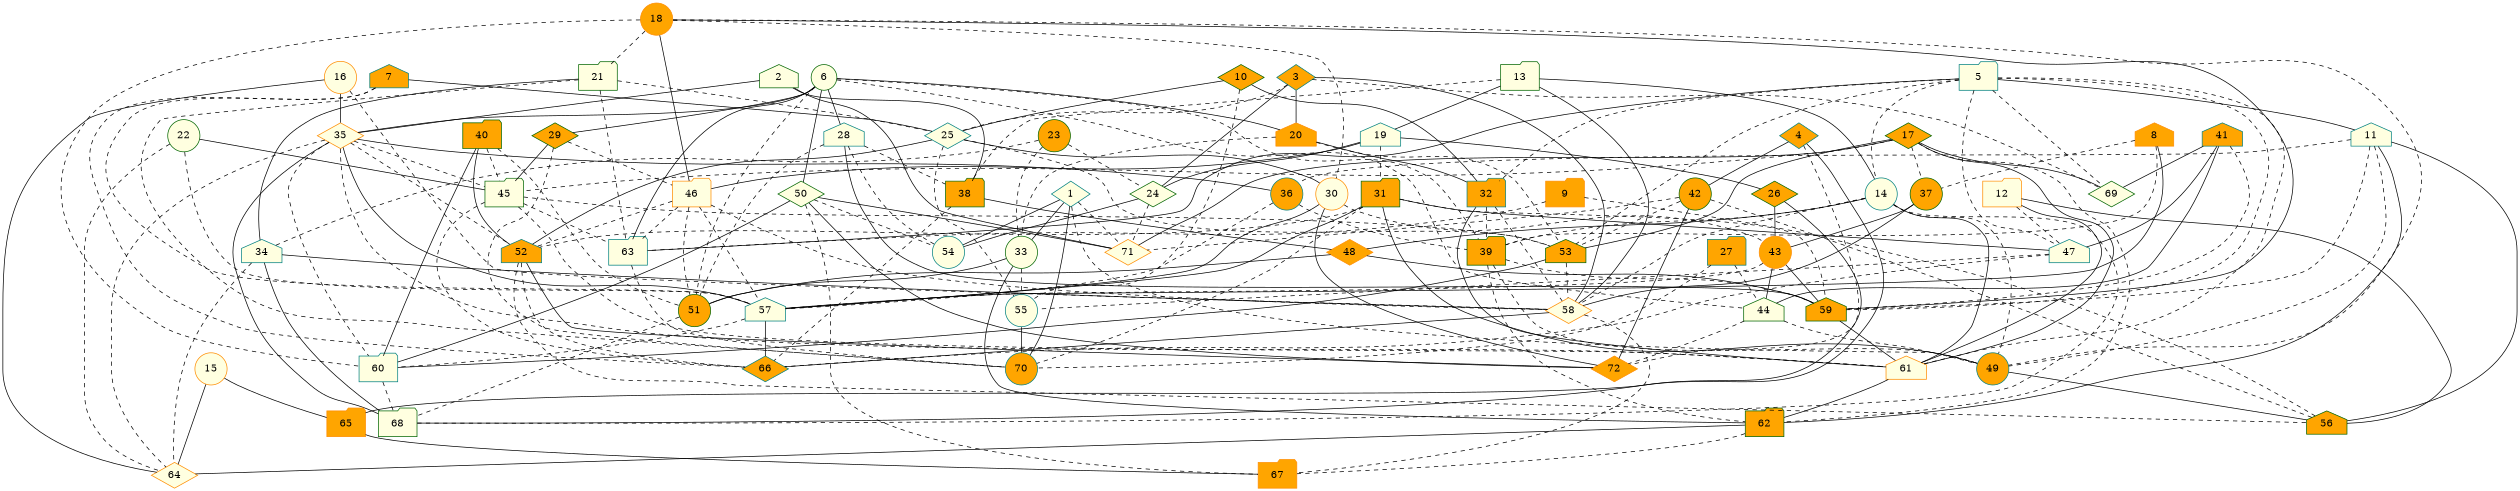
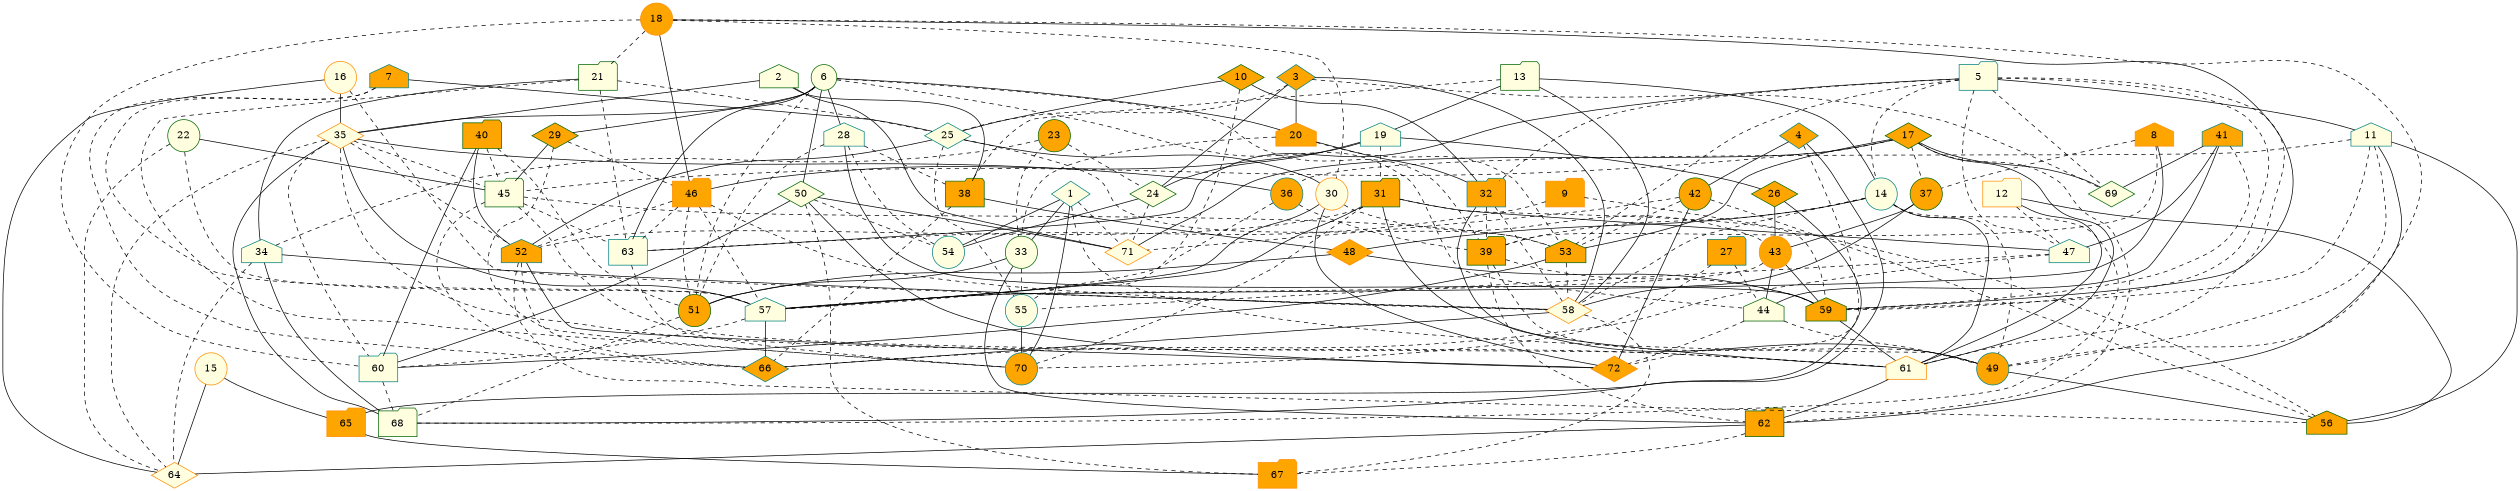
node "46": fillcolor lightyellow -> orange
